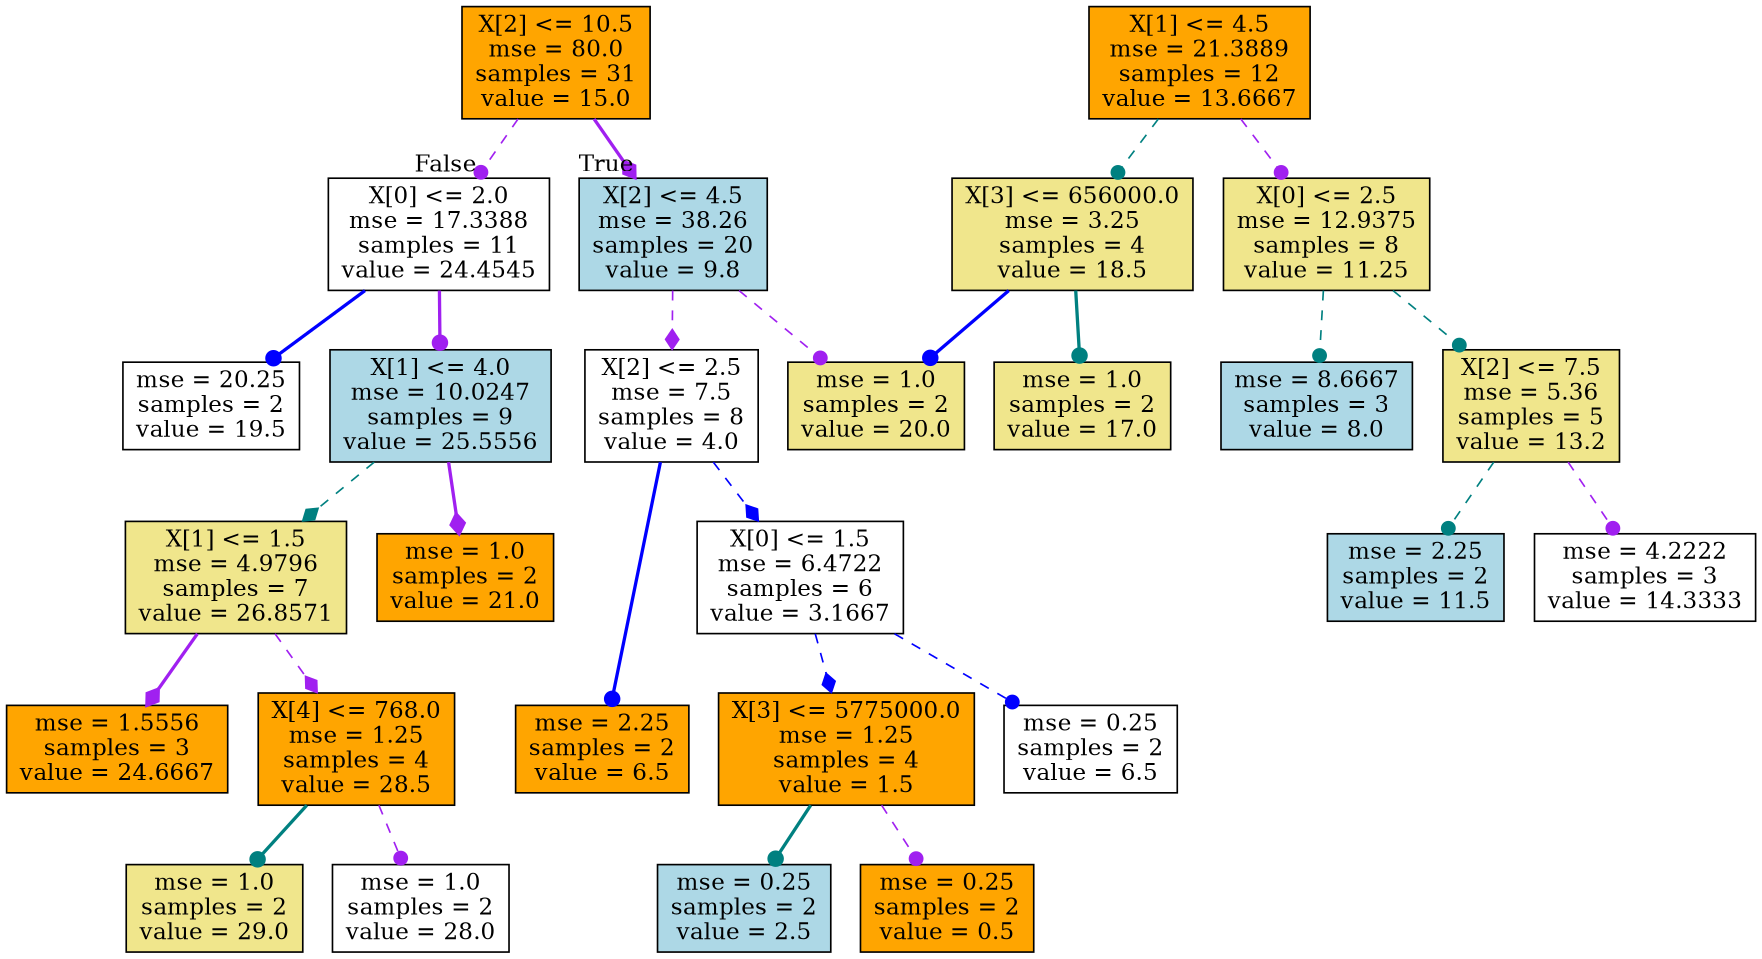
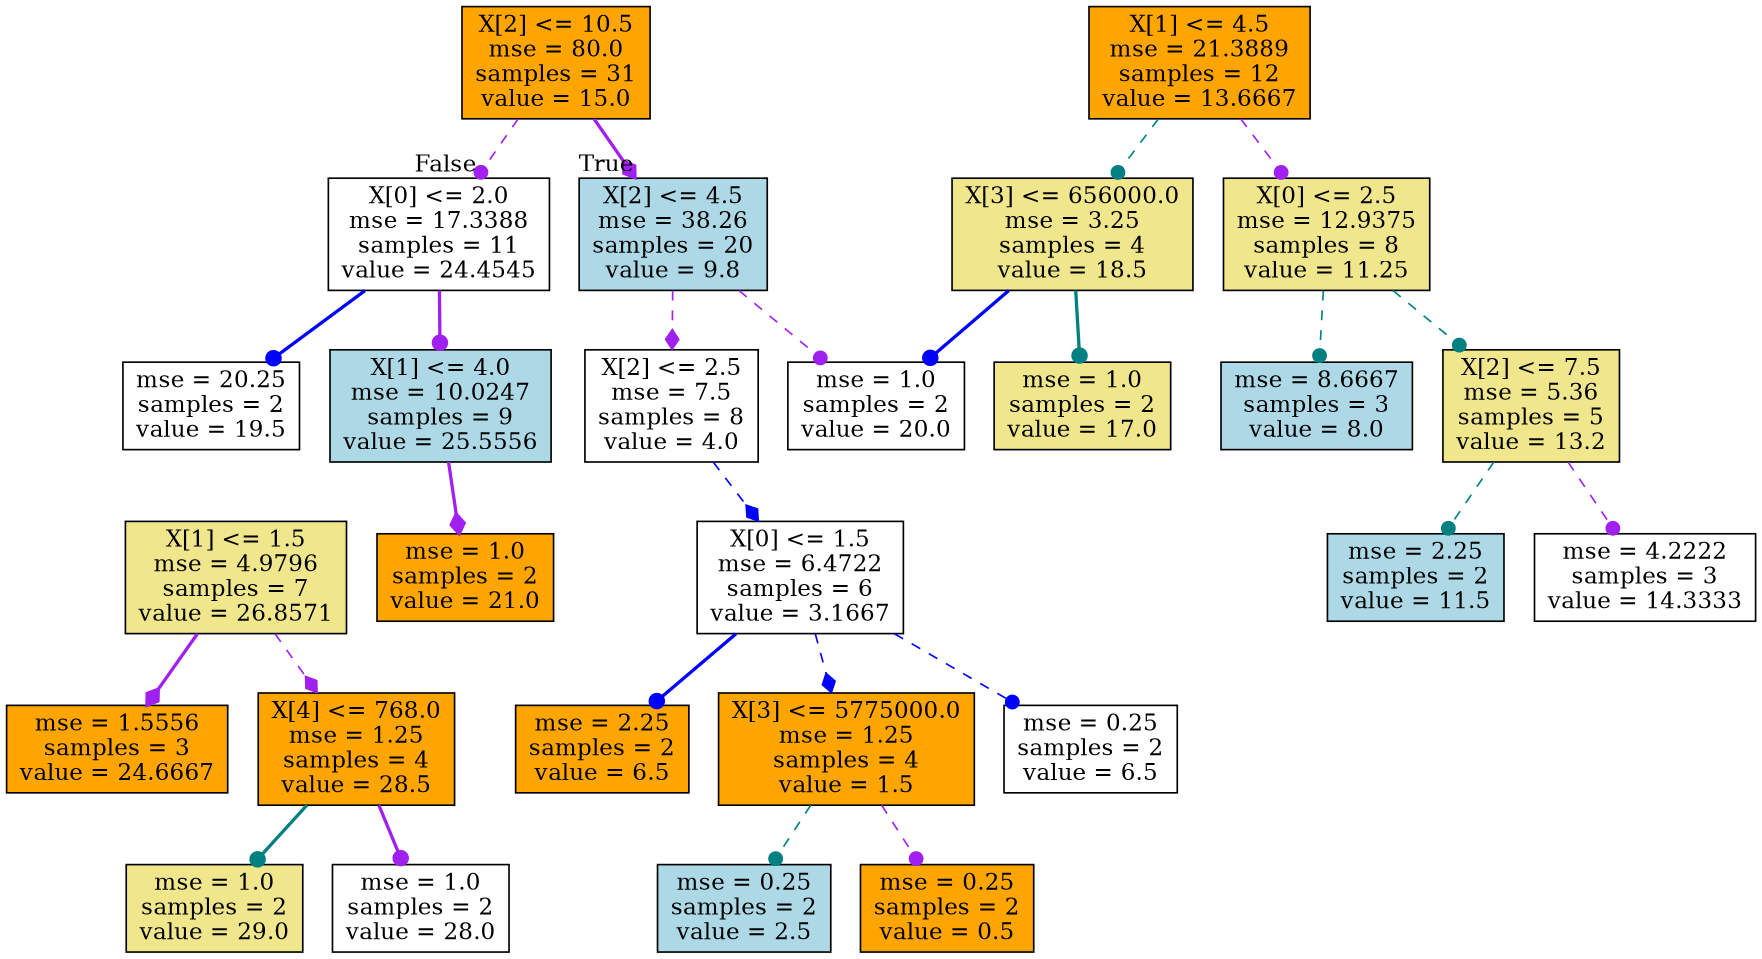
node "mse = 1.0 samples = 2 value = 20.0": fillcolor khaki -> white
edge "X[1] <= 4.0 mse = 10.0247 samples = 9 value = 25.5556" -> "X[1] <= 1.5 mse = 4.9796 samples = 7 value = 26.8571": removed
edge "X[2] <= 2.5 mse = 7.5 samples = 8 value = 4.0" -> "mse = 2.25 samples = 2 value = 6.5": now "X[0] <= 1.5 mse = 6.4722 samples = 6 value = 3.1667" -> "mse = 2.25 samples = 2 value = 6.5"
edge "X[4] <= 768.0 mse = 1.25 samples = 4 value = 28.5" -> "mse = 1.0 samples = 2 value = 28.0": style dashed -> bold
edge "X[3] <= 5775000.0 mse = 1.25 samples = 4 value = 1.5" -> "mse = 0.25 samples = 2 value = 2.5": style bold -> dashed
